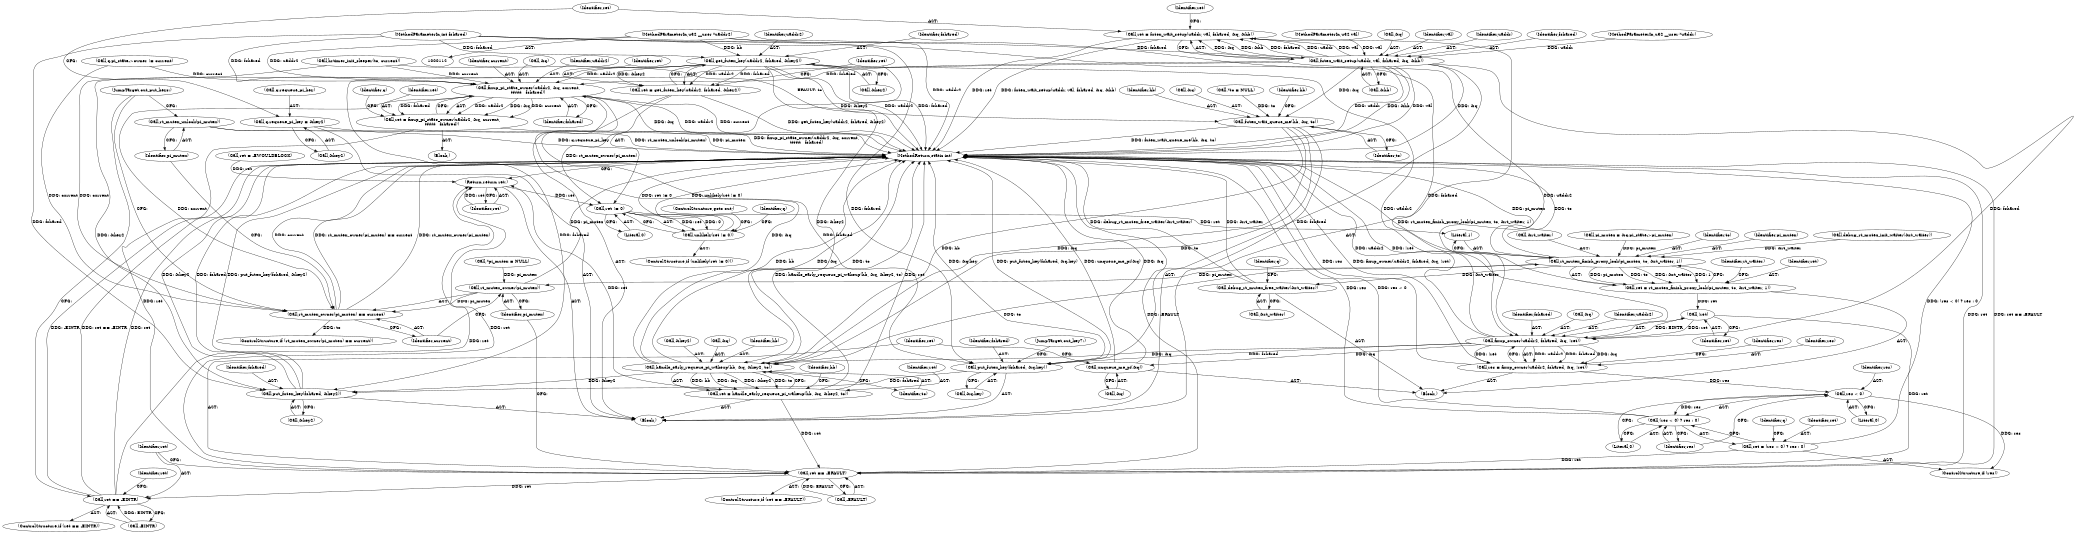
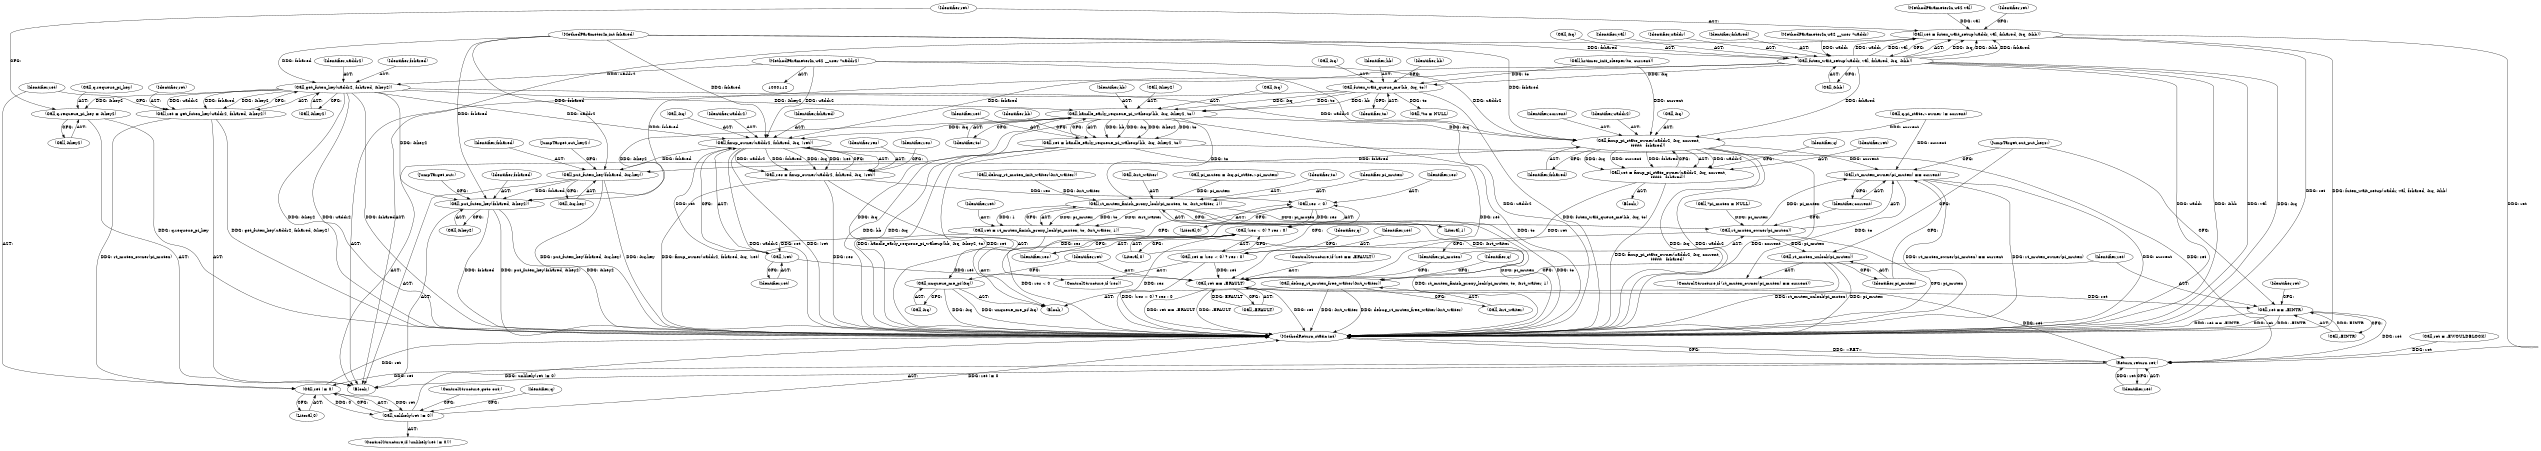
edge "(MethodParameterIn,u32 val)" -> "(Call,futex_wait_setup(uaddr, val, fshared, &q, &hb))": now "(MethodParameterIn,u32 val)" -> "(Call,ret = futex_wait_setup(uaddr, val, fshared, &q, &hb))"
edge "(MethodParameterIn,u32 __user *uaddr2)" -> "(Call,get_futex_key(uaddr2, fshared, &key2))": label "DDG: hb" -> "DDG: uaddr2"
edge "(Call,hrtimer_init_sleeper(to, current))" -> "(Call,futex_wait_queue_me(hb, &q, to))": label "EFAULT: to" -> "DDG: to"
edge "(Call,get_futex_key(uaddr2, fshared, &key2))" -> "(Call,q.requeue_pi_key = &key2)": added, label "DDG: &key2"
edge "(Call,*to = NULL)" -> "(Call,futex_wait_queue_me(hb, &q, to))": reversed
edge "(Call,hrtimer_init_sleeper(to, current))" -> "(Call,rt_mutex_owner(pi_mutex) == current)": removed, label "DDG: current"
node "(JumpTarget,out:)": added
edge "(Call,ret = futex_wait_setup(uaddr, val, fshared, &q, &hb))" -> "(Return,return ret;)": added, label "DDG: ret"
edge "(Call,ret != 0)" -> "(Literal,1)": now "(Call,ret != 0)" -> "(MethodReturn,static int)"
edge "(Call,futex_wait_setup(uaddr, val, fshared, &q, &hb))" -> "(Call,put_futex_key(fshared, &q.key))": removed, label "DDG: fshared"
edge "(Call,rt_mutex_owner(pi_mutex))" -> "(MethodReturn,static int)": label "DDG: pi_mutex" -> "CFG: pi_mutex"
edge "(Call,rt_mutex_owner(pi_mutex))" -> "(Call,rt_mutex_unlock(pi_mutex))": added, label "DDG: pi_mutex"
node "(Identifier,rt_waiter)": removed
edge "(Call,rt_mutex_unlock(pi_mutex))" -> "(ControlStructure,if (rt_mutex_owner(pi_mutex) == current))": added, label "AST:"
edge "(Call,fixup_owner(uaddr2, fshared, &q, !ret))" -> "(Call,!ret)": label "DDG: EINTR" -> "CFG: "
node "(JumpTarget,out_key7:)": label "(JumpTarget,out_key7:)" -> "(JumpTarget,out_key2:)"
edge "(Return,return ret;)" -> "(MethodReturn,static int)": added, label "DDG: <RET>"
edge "(Call,fixup_owner(uaddr2, fshared, &q, !ret))" -> "(Call,handle_early_requeue_pi_wakeup(hb, &q, &key2, to))": reversed
edge "(Call,ret == -EFAULT)" -> "(ControlStructure,if (ret == -EFAULT))": reversed
node "(ControlStructure,if (ret == -EINTR))": removed
